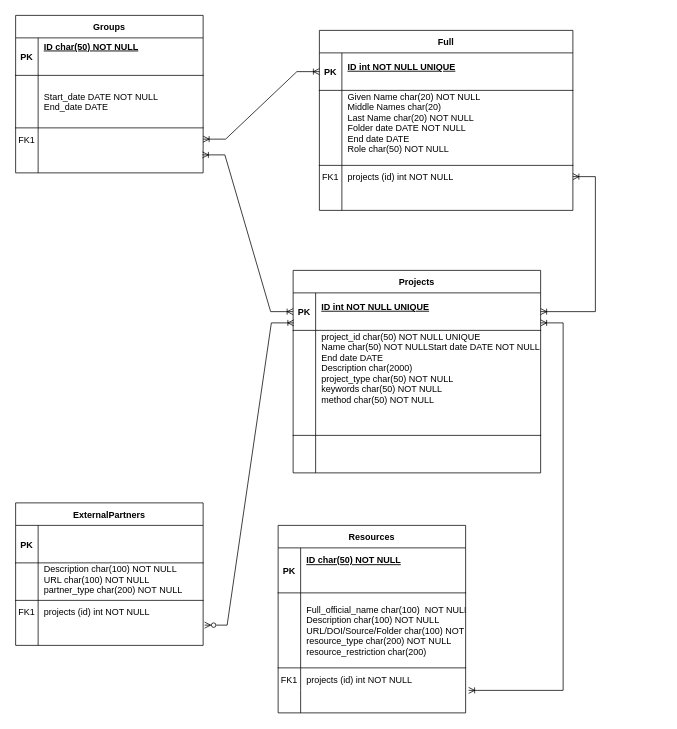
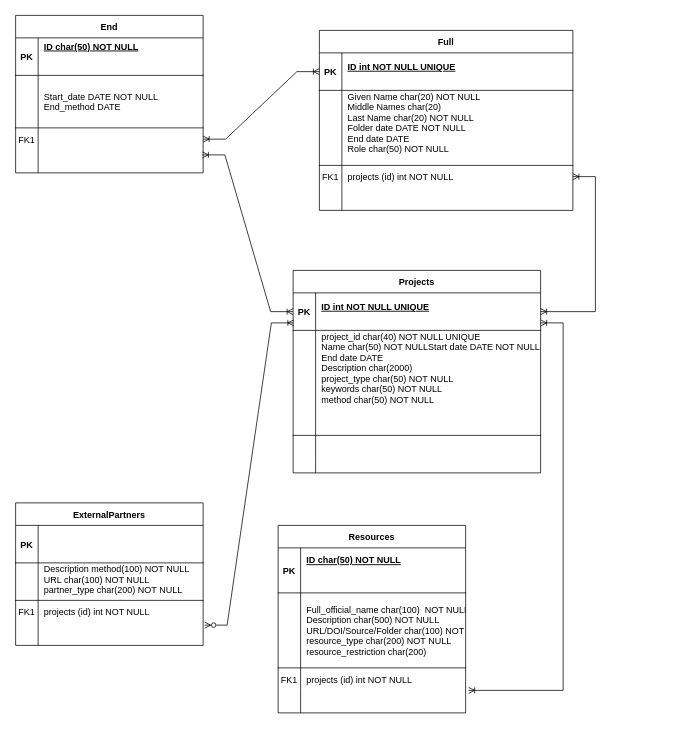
node "Groups": label "Groups" -> "End"
node "Start_date DATE NOT NULL End_date DATE": label "Start_date DATE NOT NULL End_date DATE" -> "Start_date DATE NOT NULL End_method DATE"
node "project_id char(50) NOT NULL UNIQUE Name char(50) NOT NULLStart date DATE NOT NULL End date DATE Description char(2000) project_type char(50) NOT NULL keywords char(50) NOT NULL method char(50) NOT NULL": label "project_id char(50) NOT NULL UNIQUE Name char(50) NOT NULLStart date DATE NOT NULL End date DATE Description char(2000) project_type char(50) NOT NULL keywords char(50) NOT NULL method char(50) NOT NULL" -> "project_id char(40) NOT NULL UNIQUE Name char(50) NOT NULLStart date DATE NOT NULL End date DATE Description char(2000) project_type char(50) NOT NULL keywords char(50) NOT NULL method char(50) NOT NULL"
node "Description char(100) NOT NULL URL char(100) NOT NULL partner_type char(200) NOT NULL": label "Description char(100) NOT NULL URL char(100) NOT NULL partner_type char(200) NOT NULL" -> "Description method(100) NOT NULL URL char(100) NOT NULL partner_type char(200) NOT NULL"
node "Full_official_name char(100) NOT NULL Description char(100) NOT NULL URL/DOI/Source/Folder char(100) NOT NULL resource_type char(200) NOT NULL resource_restriction char(200)": label "Full_official_name char(100) NOT NULL Description char(100) NOT NULL URL/DOI/Source/Folder char(100) NOT NULL resource_type char(200) NOT NULL resource_restriction char(200)" -> "Full_official_name char(100) NOT NULL Description char(500) NOT NULL URL/DOI/Source/Folder char(100) NOT NULL resource_type char(200) NOT NULL resource_restriction char(200)"
